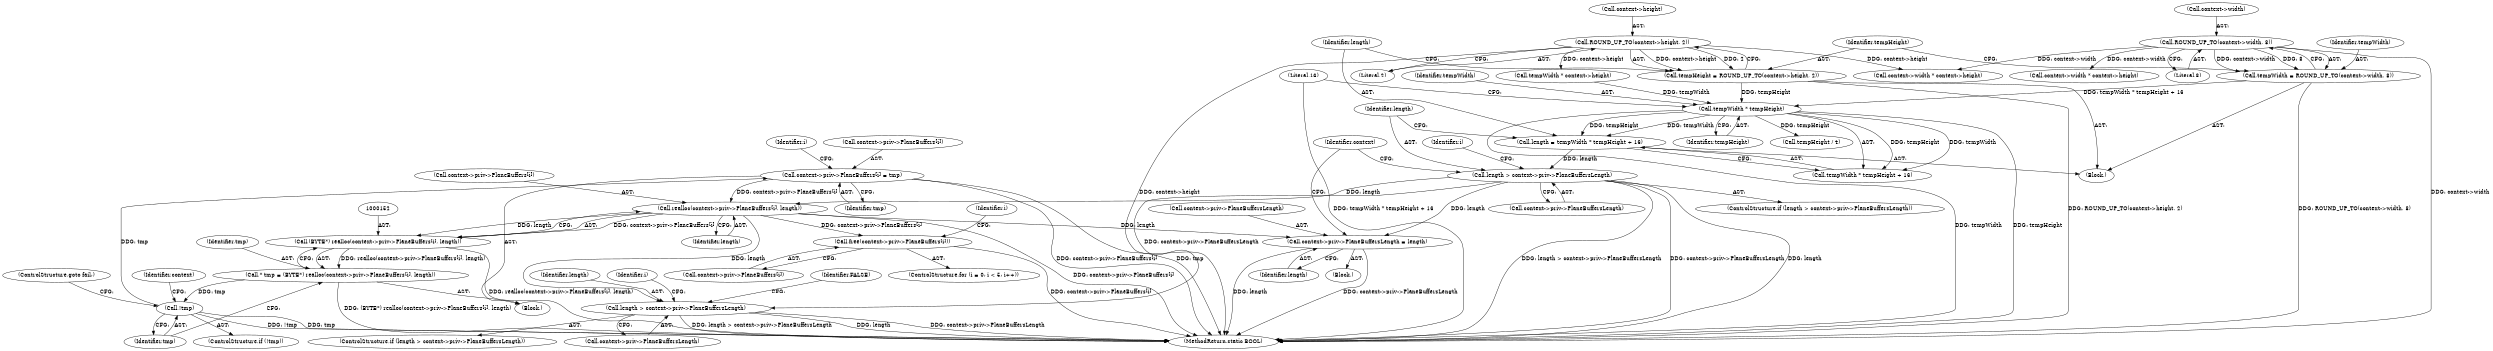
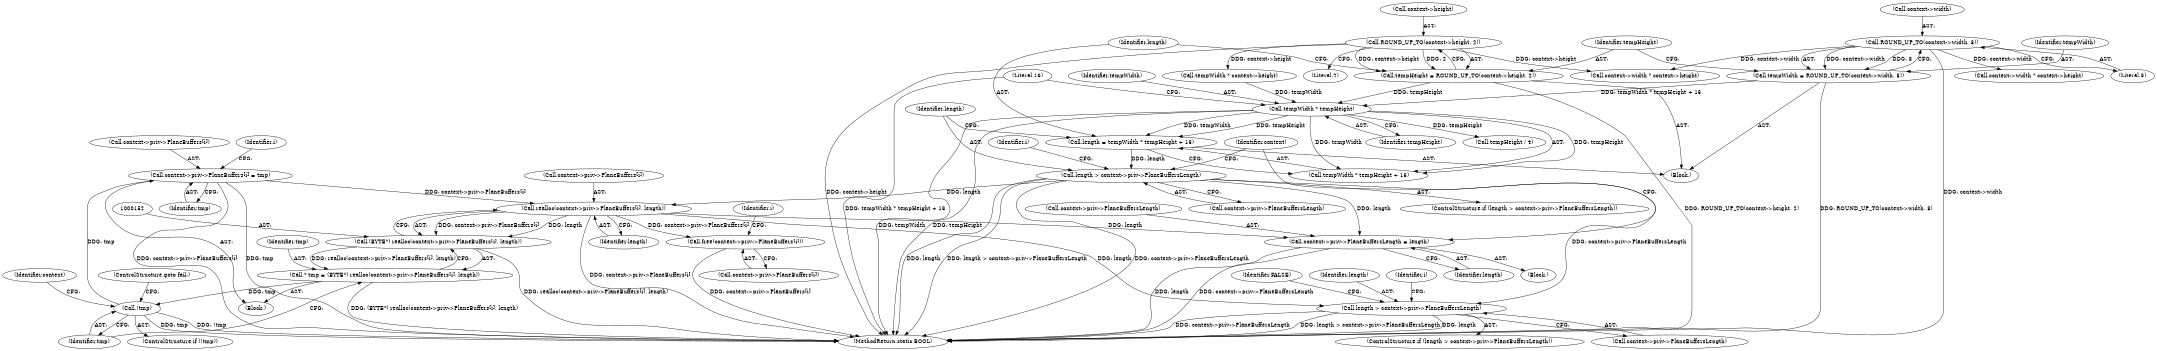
edge "(Literal,2)" -> "(Call,ROUND_UP_TO(context->height, 2))": removed, label "AST:"
node "(ControlStructure,for (i = 0; i < 5; i++))": removed
